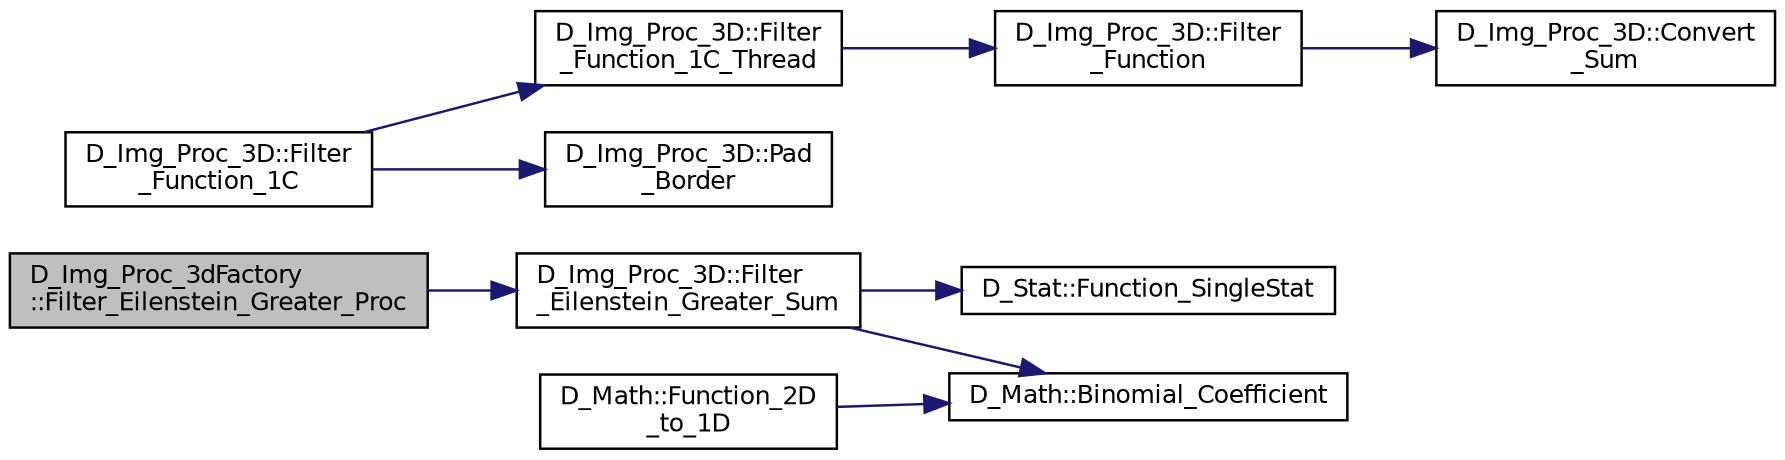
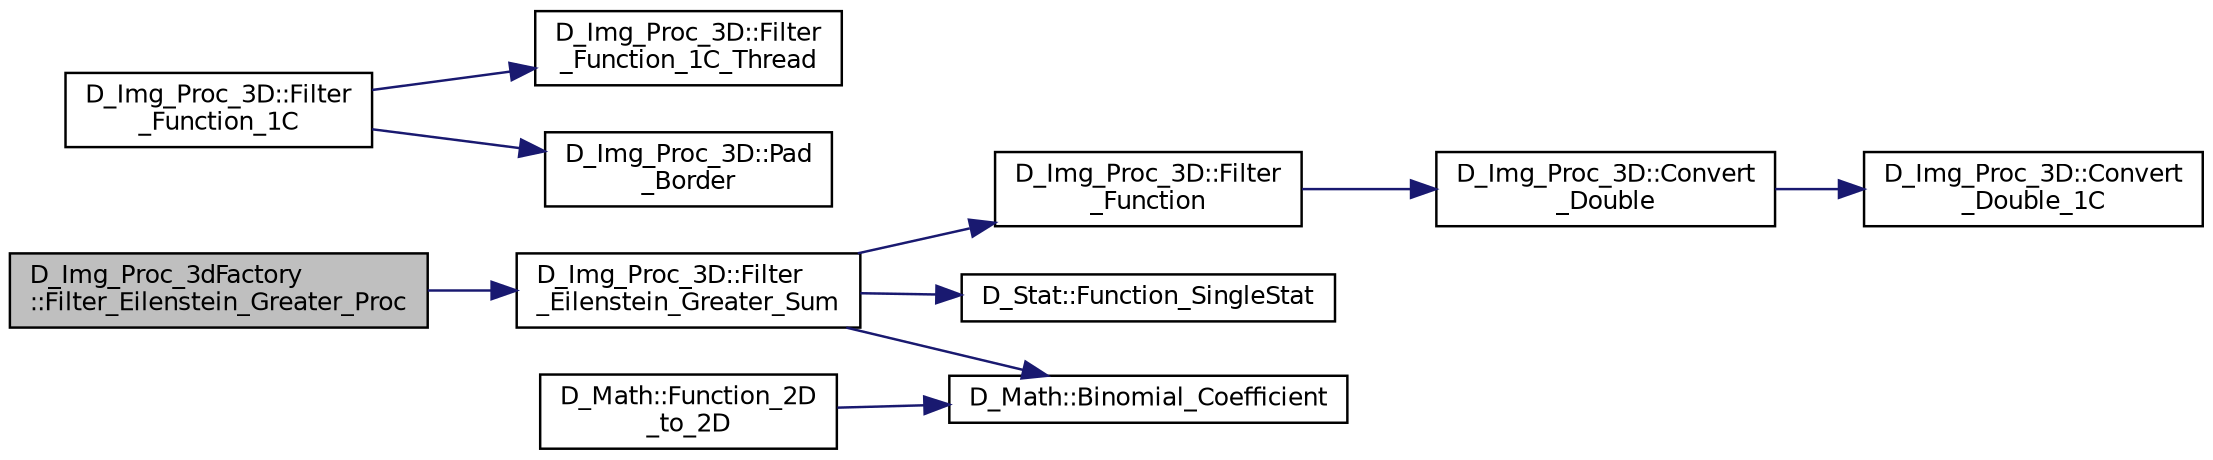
edge "D_Img_Proc_3D::Filter _Function_1C_Thread" -> "D_Img_Proc_3D::Filter _Function": now "D_Img_Proc_3D::Filter _Eilenstein_Greater_Sum" -> "D_Img_Proc_3D::Filter _Function"
node "D_Img_Proc_3D::Convert _Sum": label "D_Img_Proc_3D::Convert _Sum" -> "D_Img_Proc_3D::Convert _Double"
node "D_Img_Proc_3D::Convert _Double_1C": added
node "D_Math::Function_2D _to_1D": label "D_Math::Function_2D _to_1D" -> "D_Math::Function_2D _to_2D"
